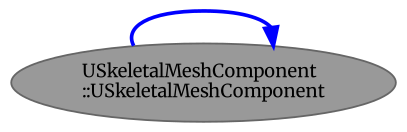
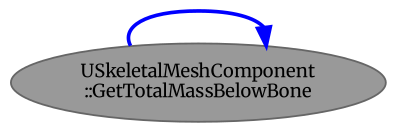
node "USkeletalMeshComponent ::USkeletalMeshComponent": label "USkeletalMeshComponent ::USkeletalMeshComponent" -> "USkeletalMeshComponent ::GetTotalMassBelowBone"
